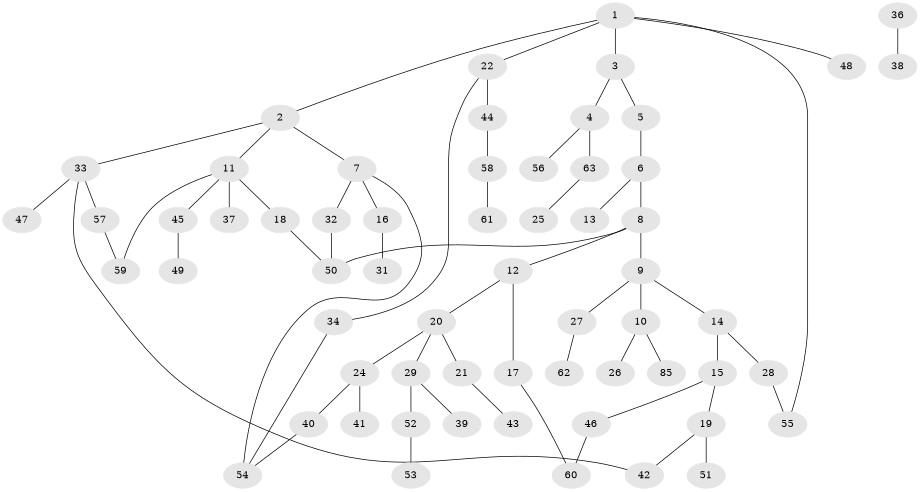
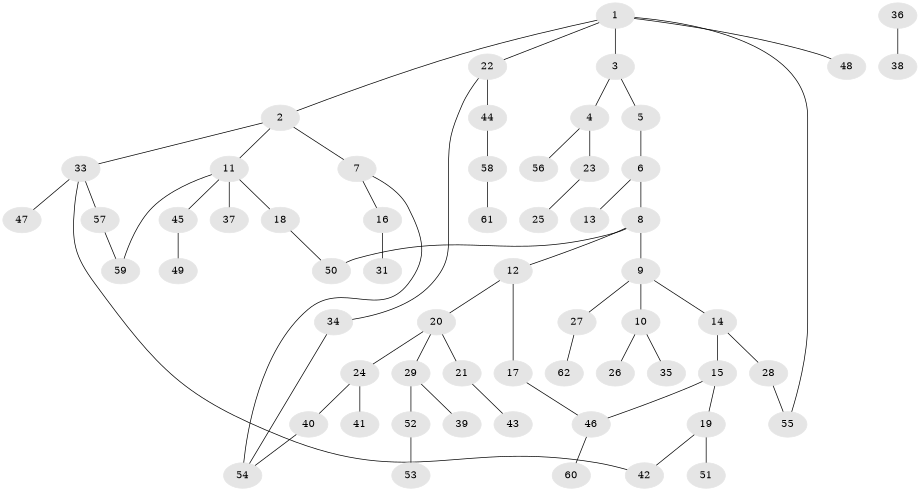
node "63": label "63" -> "23"
node "32": removed
node "85": label "85" -> "35"
edge "17" -- "60": now "17" -- "46"
